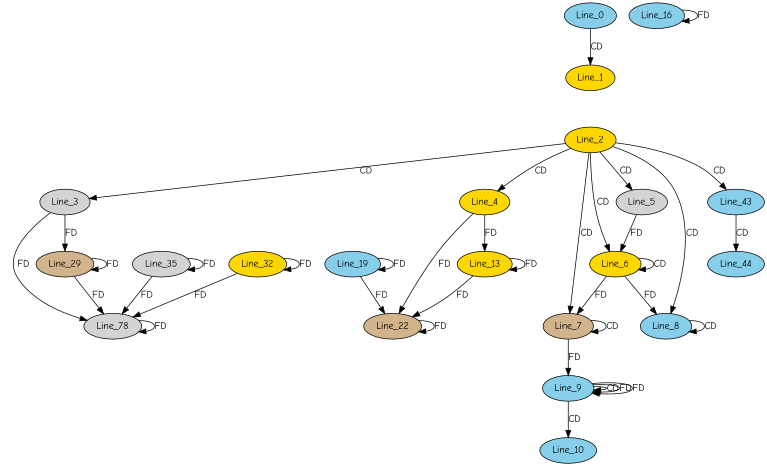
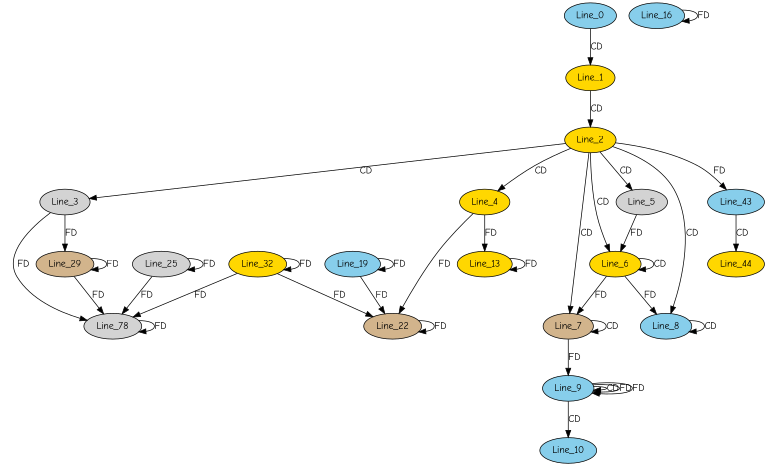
edge "Line_1" -> "Line_2": added, label "CD"
edge "Line_2" -> "Line_43": label "CD" -> "FD"
node "Line_35": label "Line_35" -> "Line_25"
node "Line_44": fillcolor skyblue -> gold
edge "Line_13" -> "Line_22": now "Line_32" -> "Line_22"
